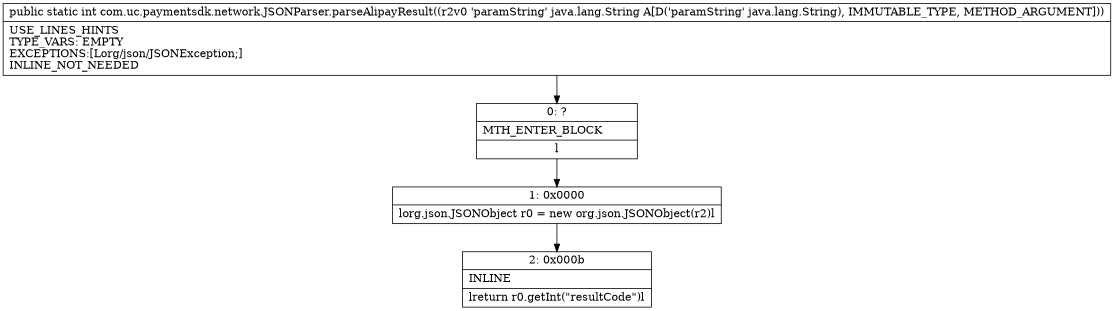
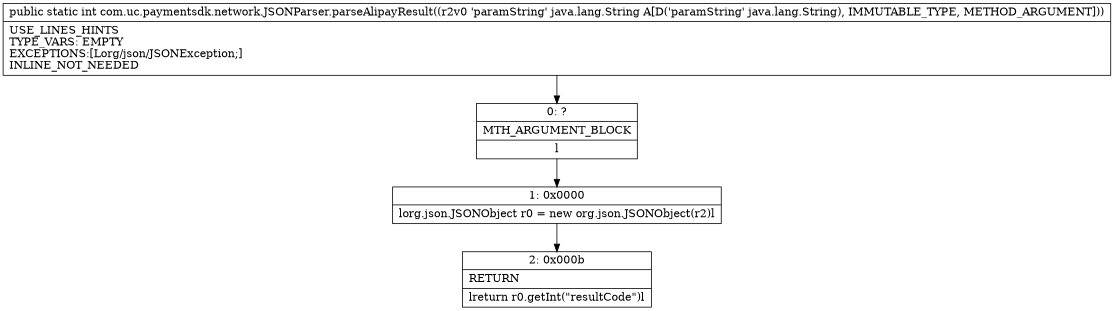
node "0: ?": text "MTH_ENTER_BLOCK" -> "MTH_ARGUMENT_BLOCK"
node "2: 0x000b": text "INLINE" -> "RETURN"
